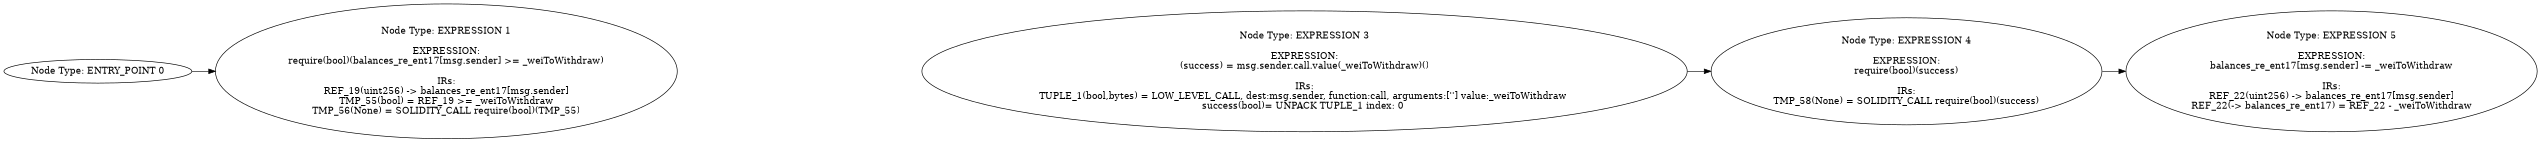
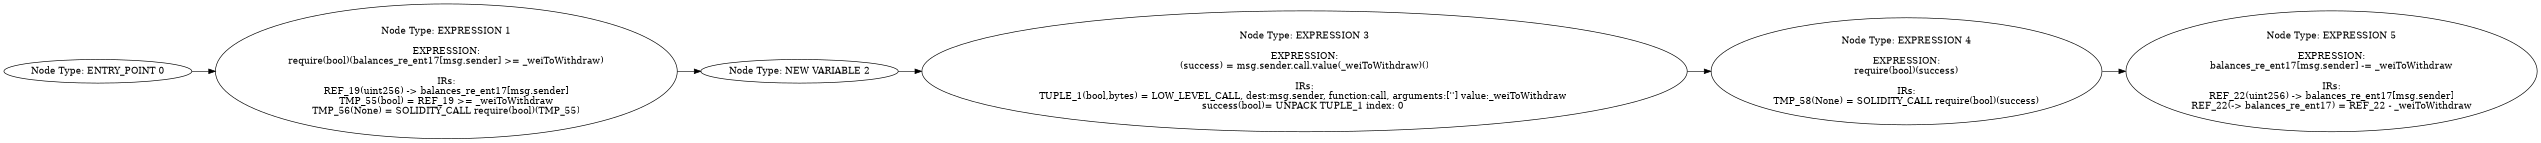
node "Node Type: NEW VARIABLE 2": added
